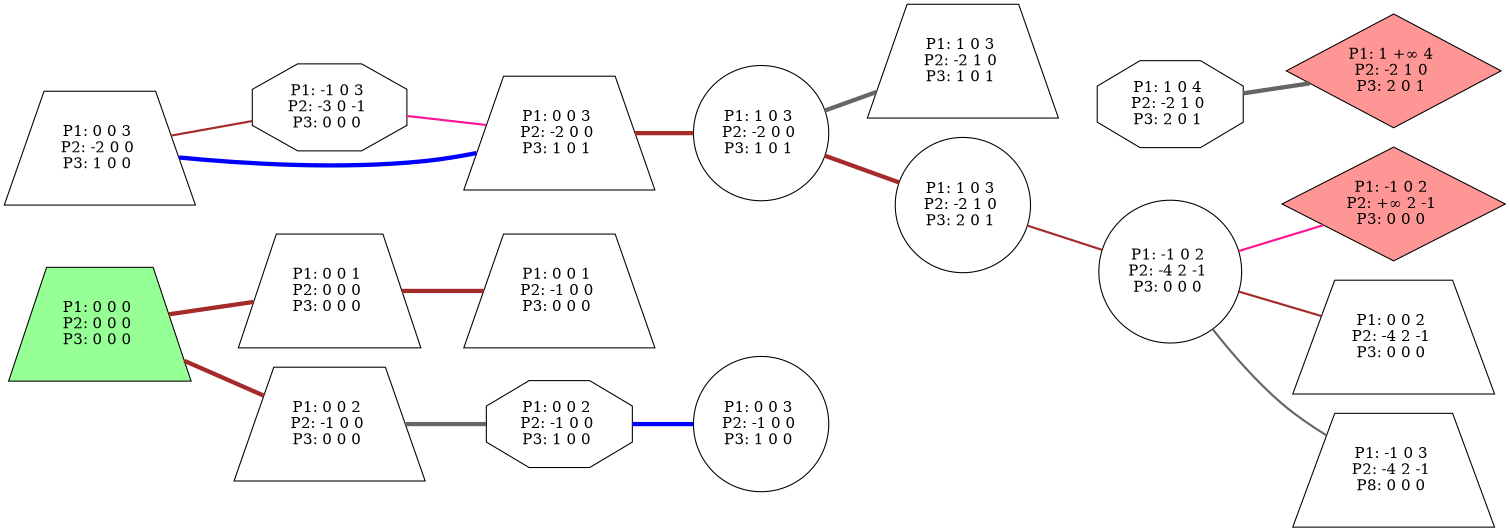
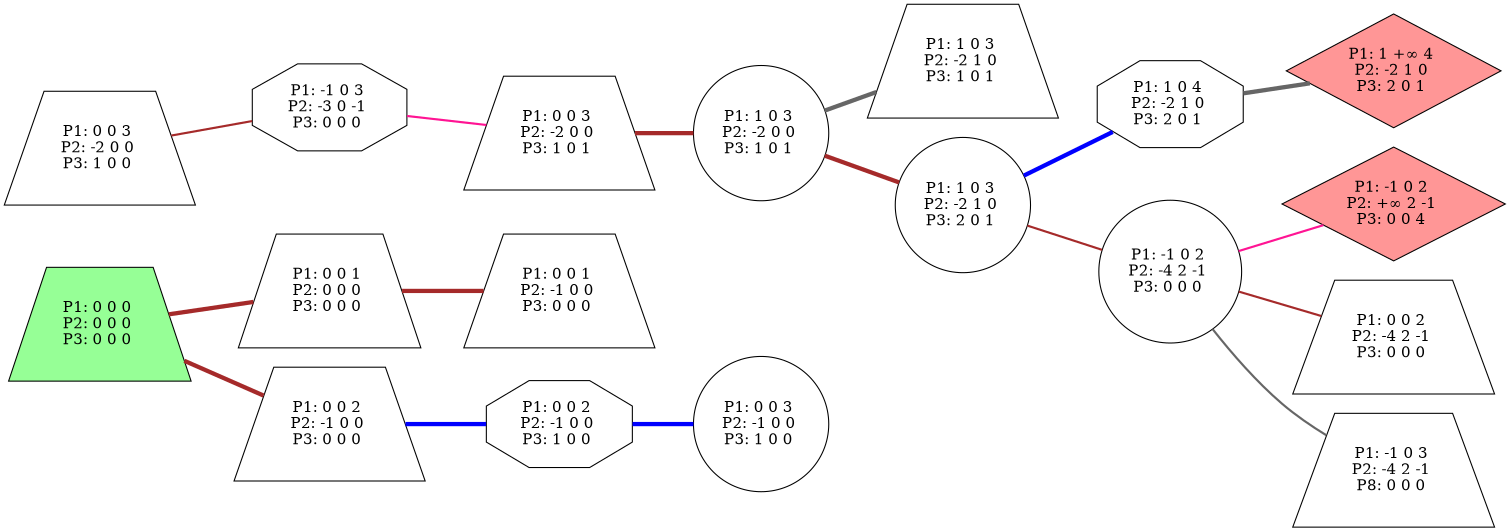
edge "P1: 1 0 4 P2: -2 1 0 P3: 2 0 1" -- "P1: 1 0 3 P2: -2 1 0 P3: 2 0 1": added
edge "P1: 0 0 3 P2: -2 0 0 P3: 1 0 1" -- "P1: 0 0 3 P2: -2 0 0 P3: 1 0 0": removed
node "P1: -1 0 2 P2: +∞ 2 -1 P3: 0 0 0": label "P1: -1 0 2 P2: +∞ 2 -1 P3: 0 0 0" -> "P1: -1 0 2 P2: +∞ 2 -1 P3: 0 0 4"
edge "P1: 0 0 2 P2: -1 0 0 P3: 0 0 0" -- "P1: 0 0 2 P2: -1 0 0 P3: 1 0 0": color gray40 -> blue
